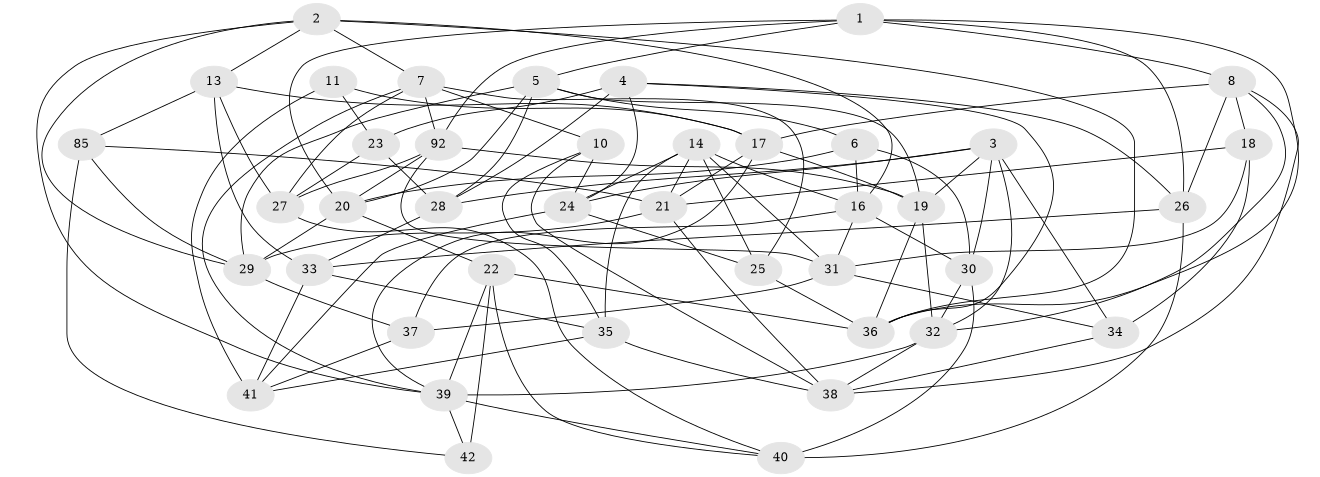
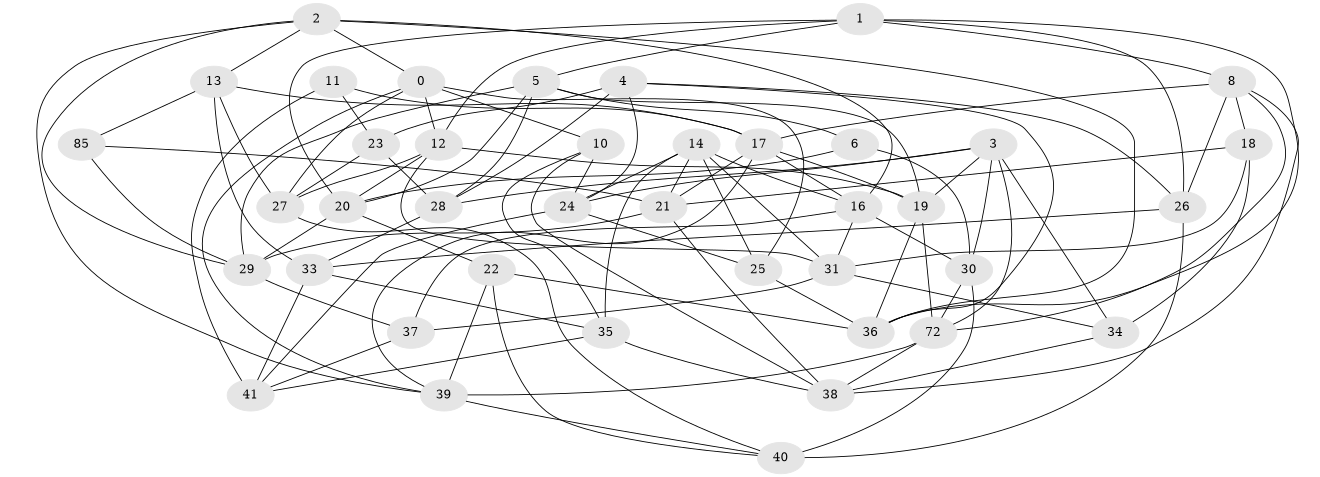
node "7": label "7" -> "0"
node "92": label "92" -> "12"
edge "6" -- "16": now "17" -- "16"
node "32": label "32" -> "72"
node "42": removed
